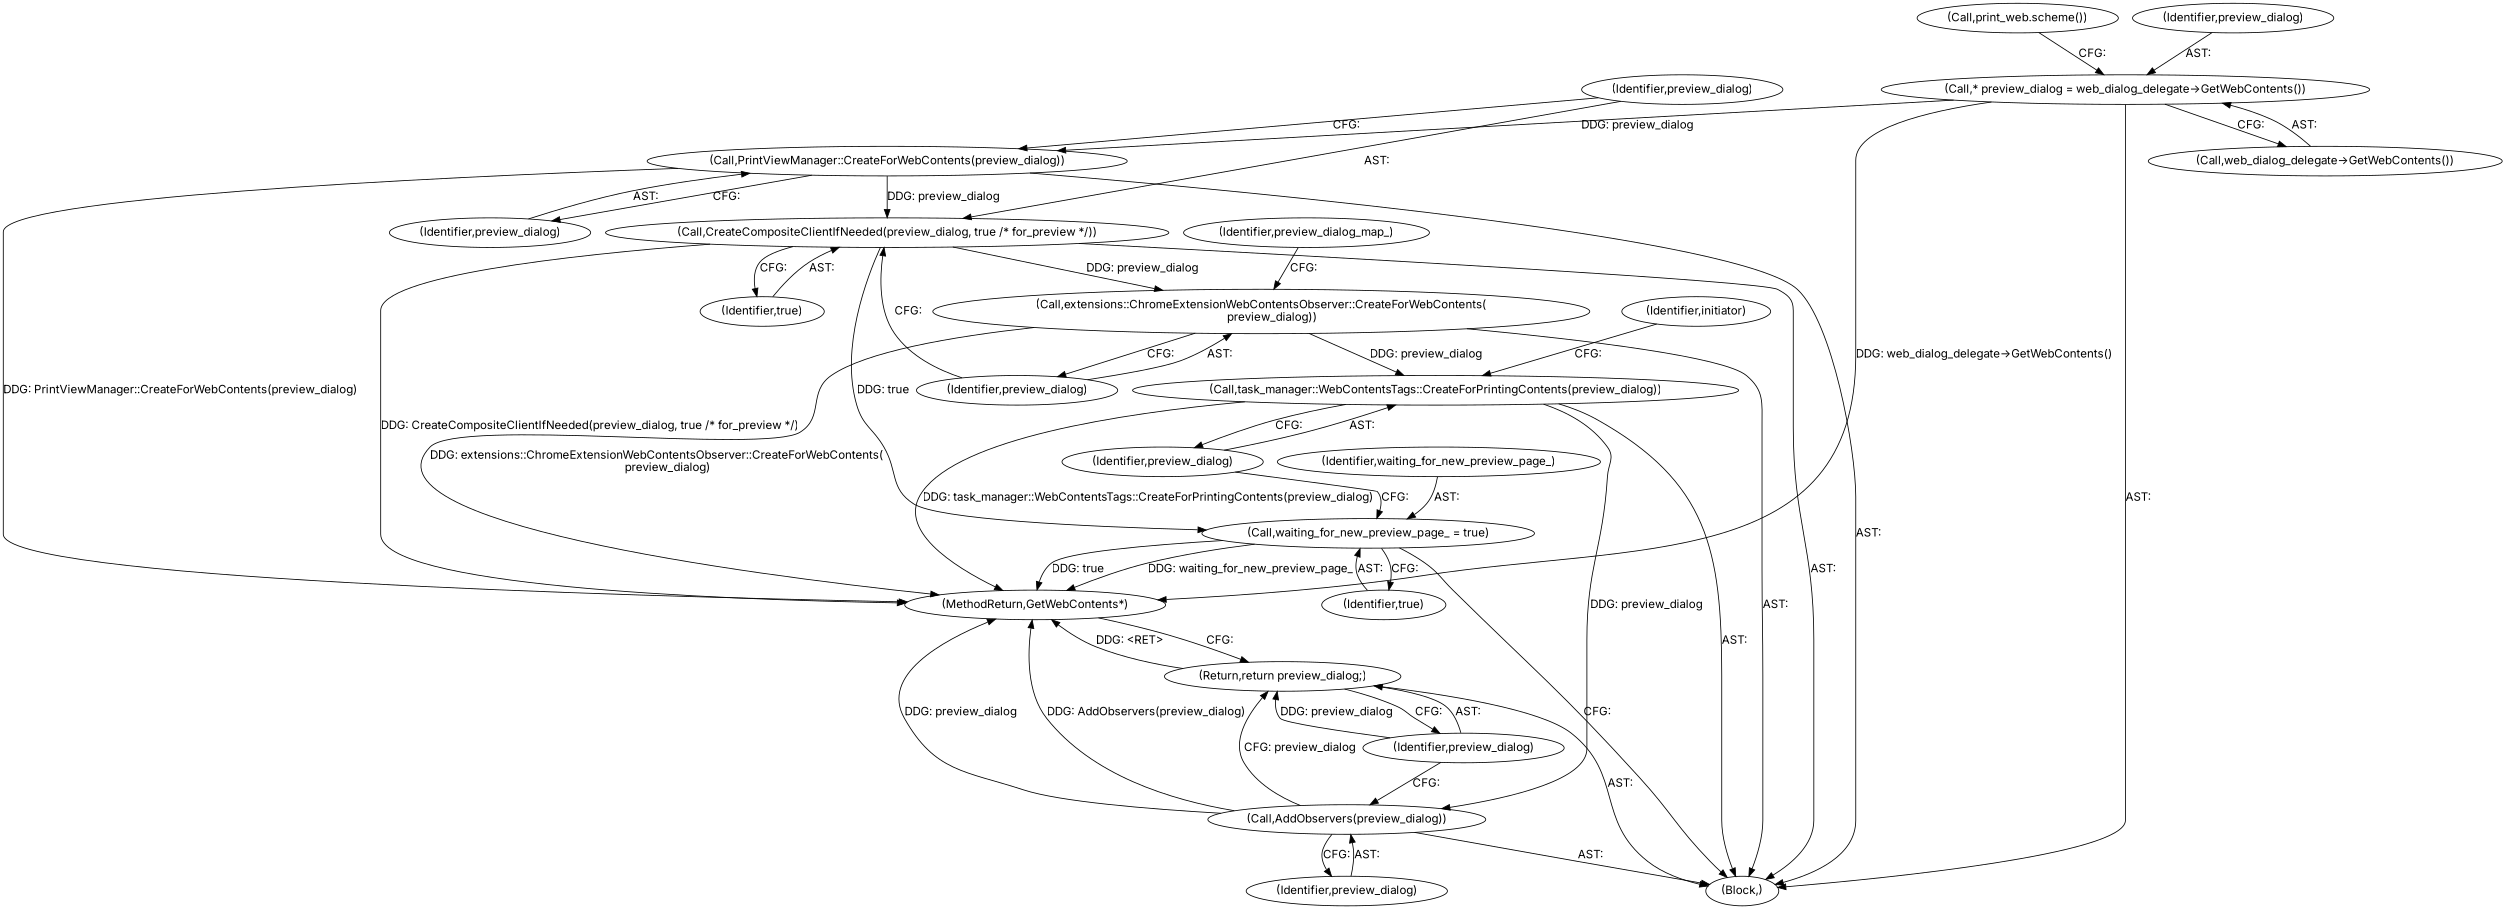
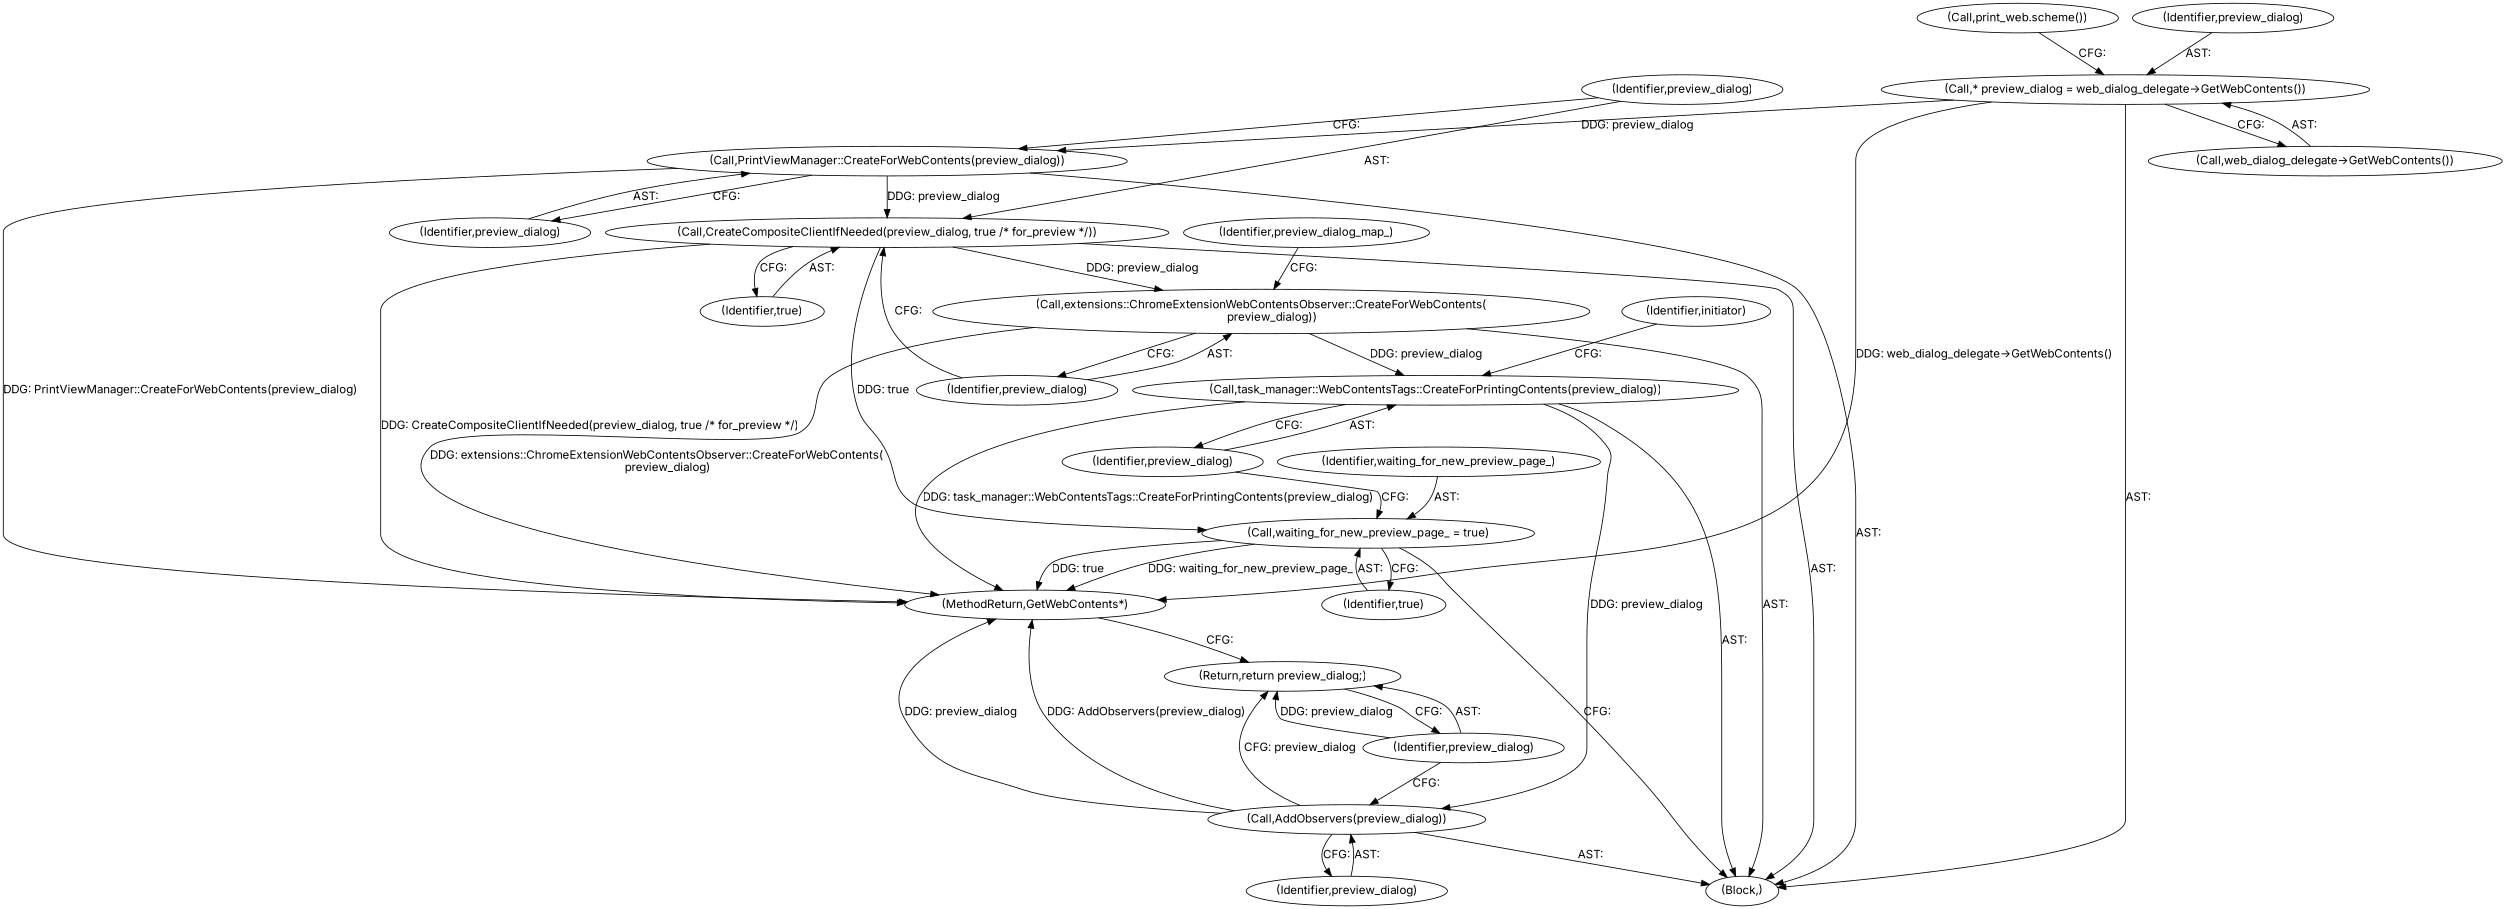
edge "(Return,return preview_dialog;)" -> "(MethodReturn,GetWebContents*)": removed, label "DDG: <RET>"
edge "(Return,return preview_dialog;)" -> "(Block,)": removed, label "AST:"
